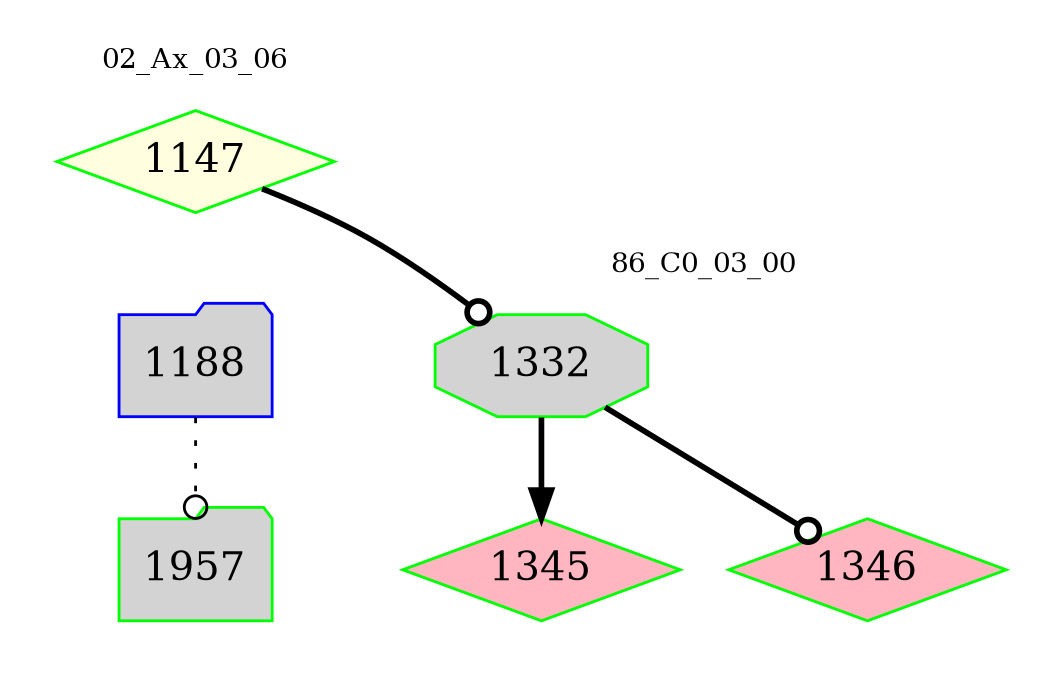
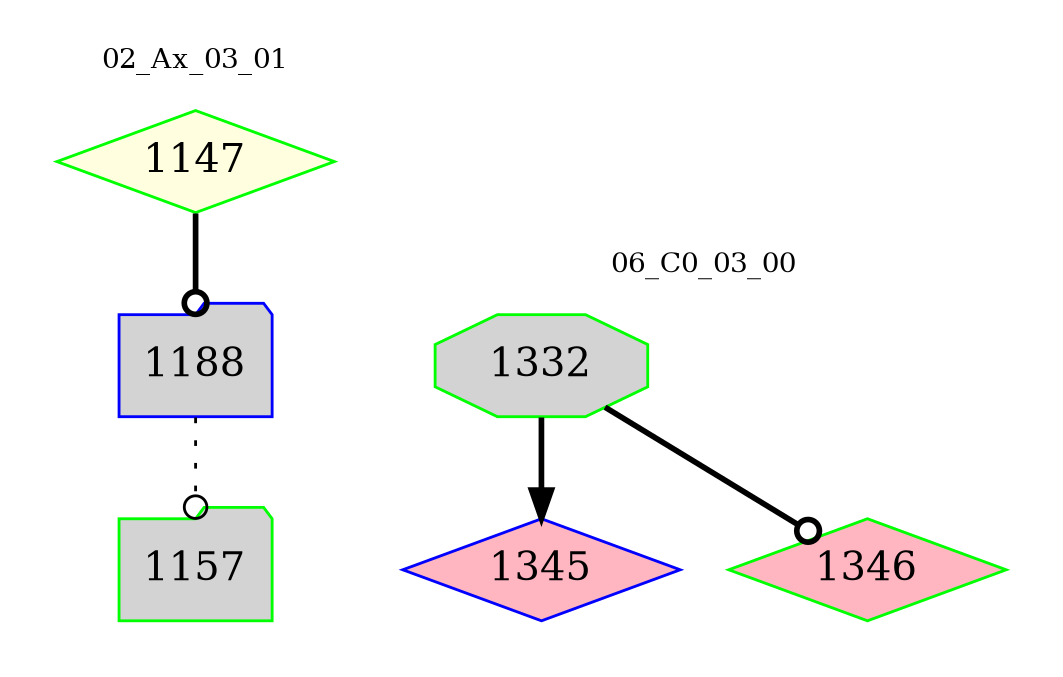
cluster "02_Ax_03_06": label "02_Ax_03_06" -> "02_Ax_03_01"
edge "1147" -> "1332": now "1147" -> "1188"
cluster "86_C0_03_00": label "86_C0_03_00" -> "06_C0_03_00"
node "1957": label "1957" -> "1157"
node "1345": color green -> blue
